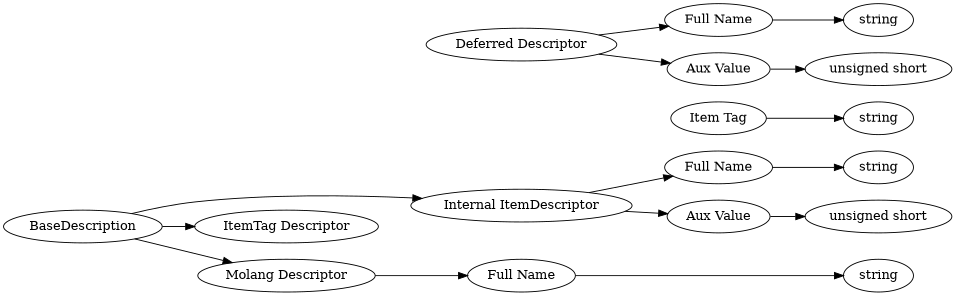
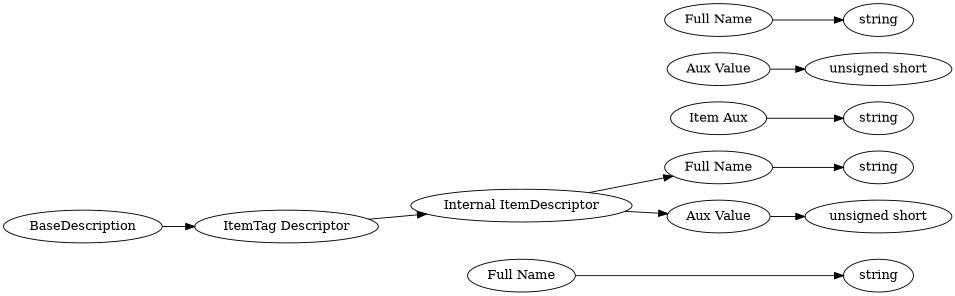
node "Deferred Descriptor": removed
node "Item Tag": label "Item Tag" -> "Item Aux"
edge "BaseDescription" -> "Internal ItemDescriptor": now "ItemTag Descriptor" -> "Internal ItemDescriptor"
node "Molang Descriptor": removed
